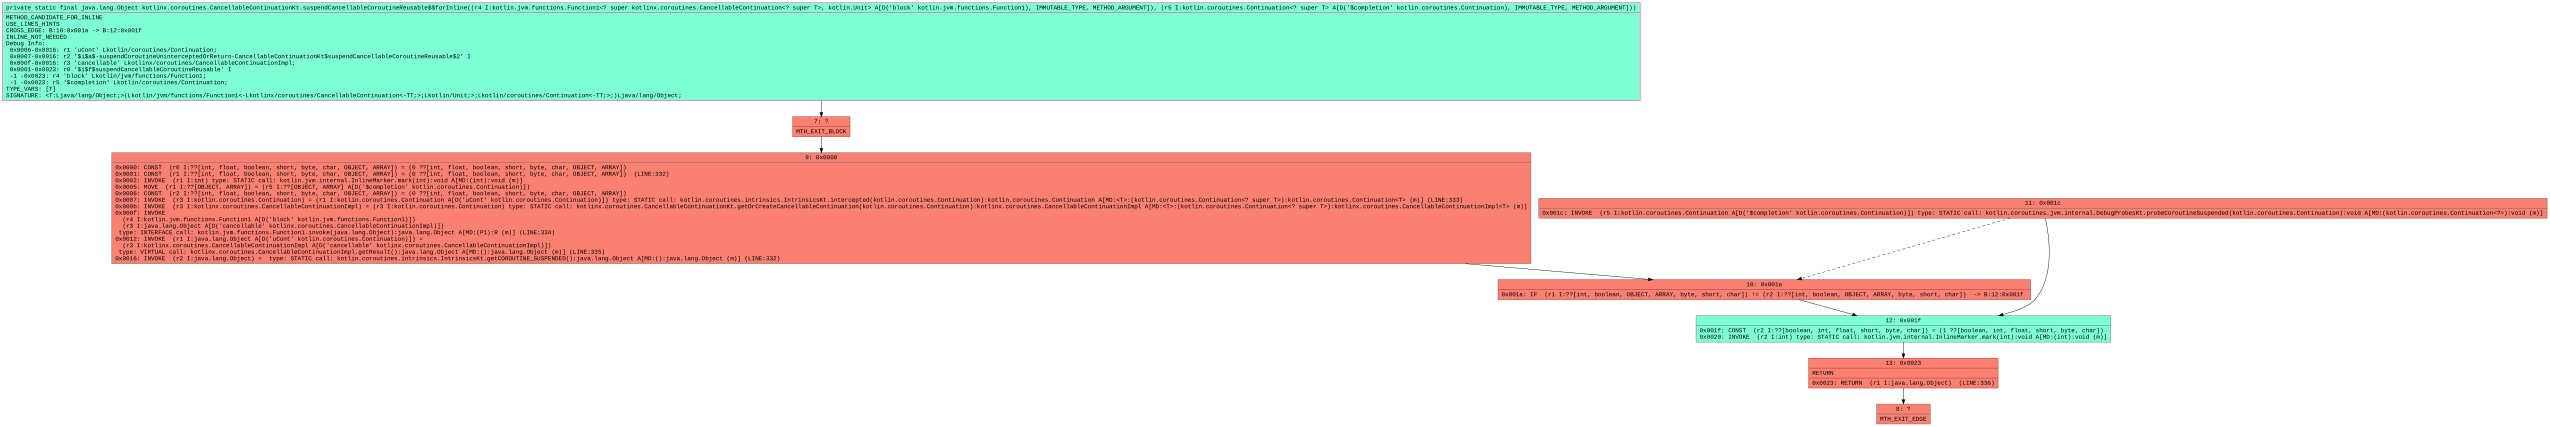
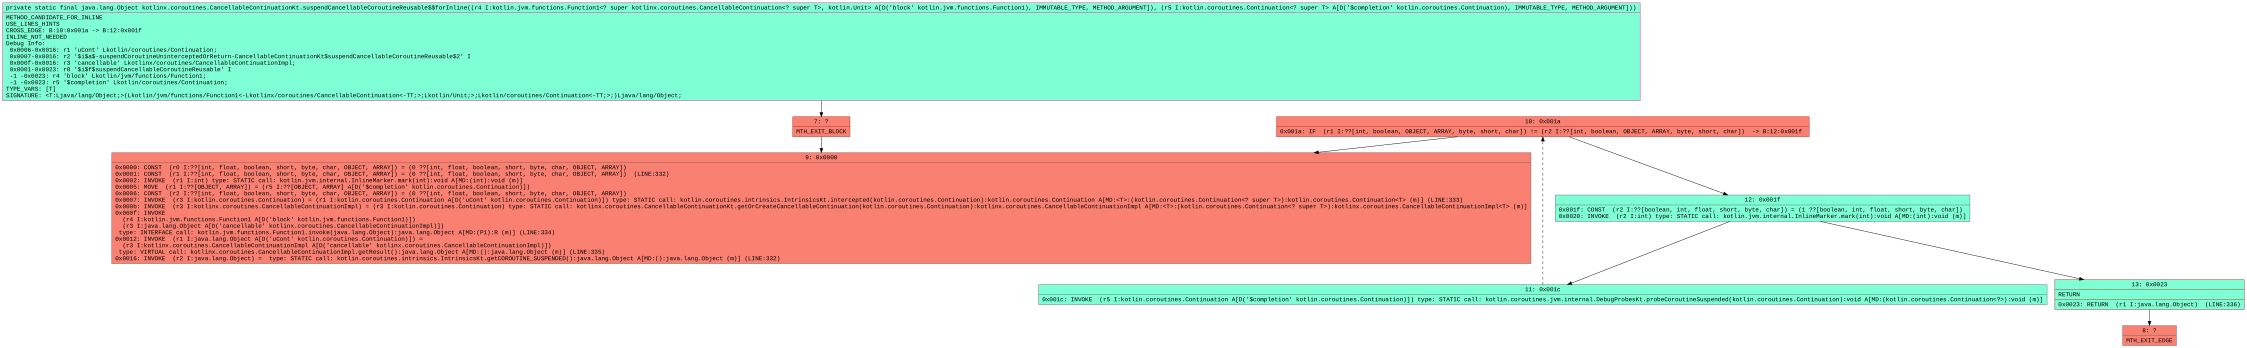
node "11: 0x001c": fillcolor salmon -> aquamarine
node "9: 0x0000": text "0x000f: INVOKE" -> "0x060f: INVOKE"
edge "9: 0x0000" -> "10: 0x001a": reversed
edge "11: 0x001c" -> "12: 0x001f": reversed
node "13: 0x0023": fillcolor salmon -> aquamarine
